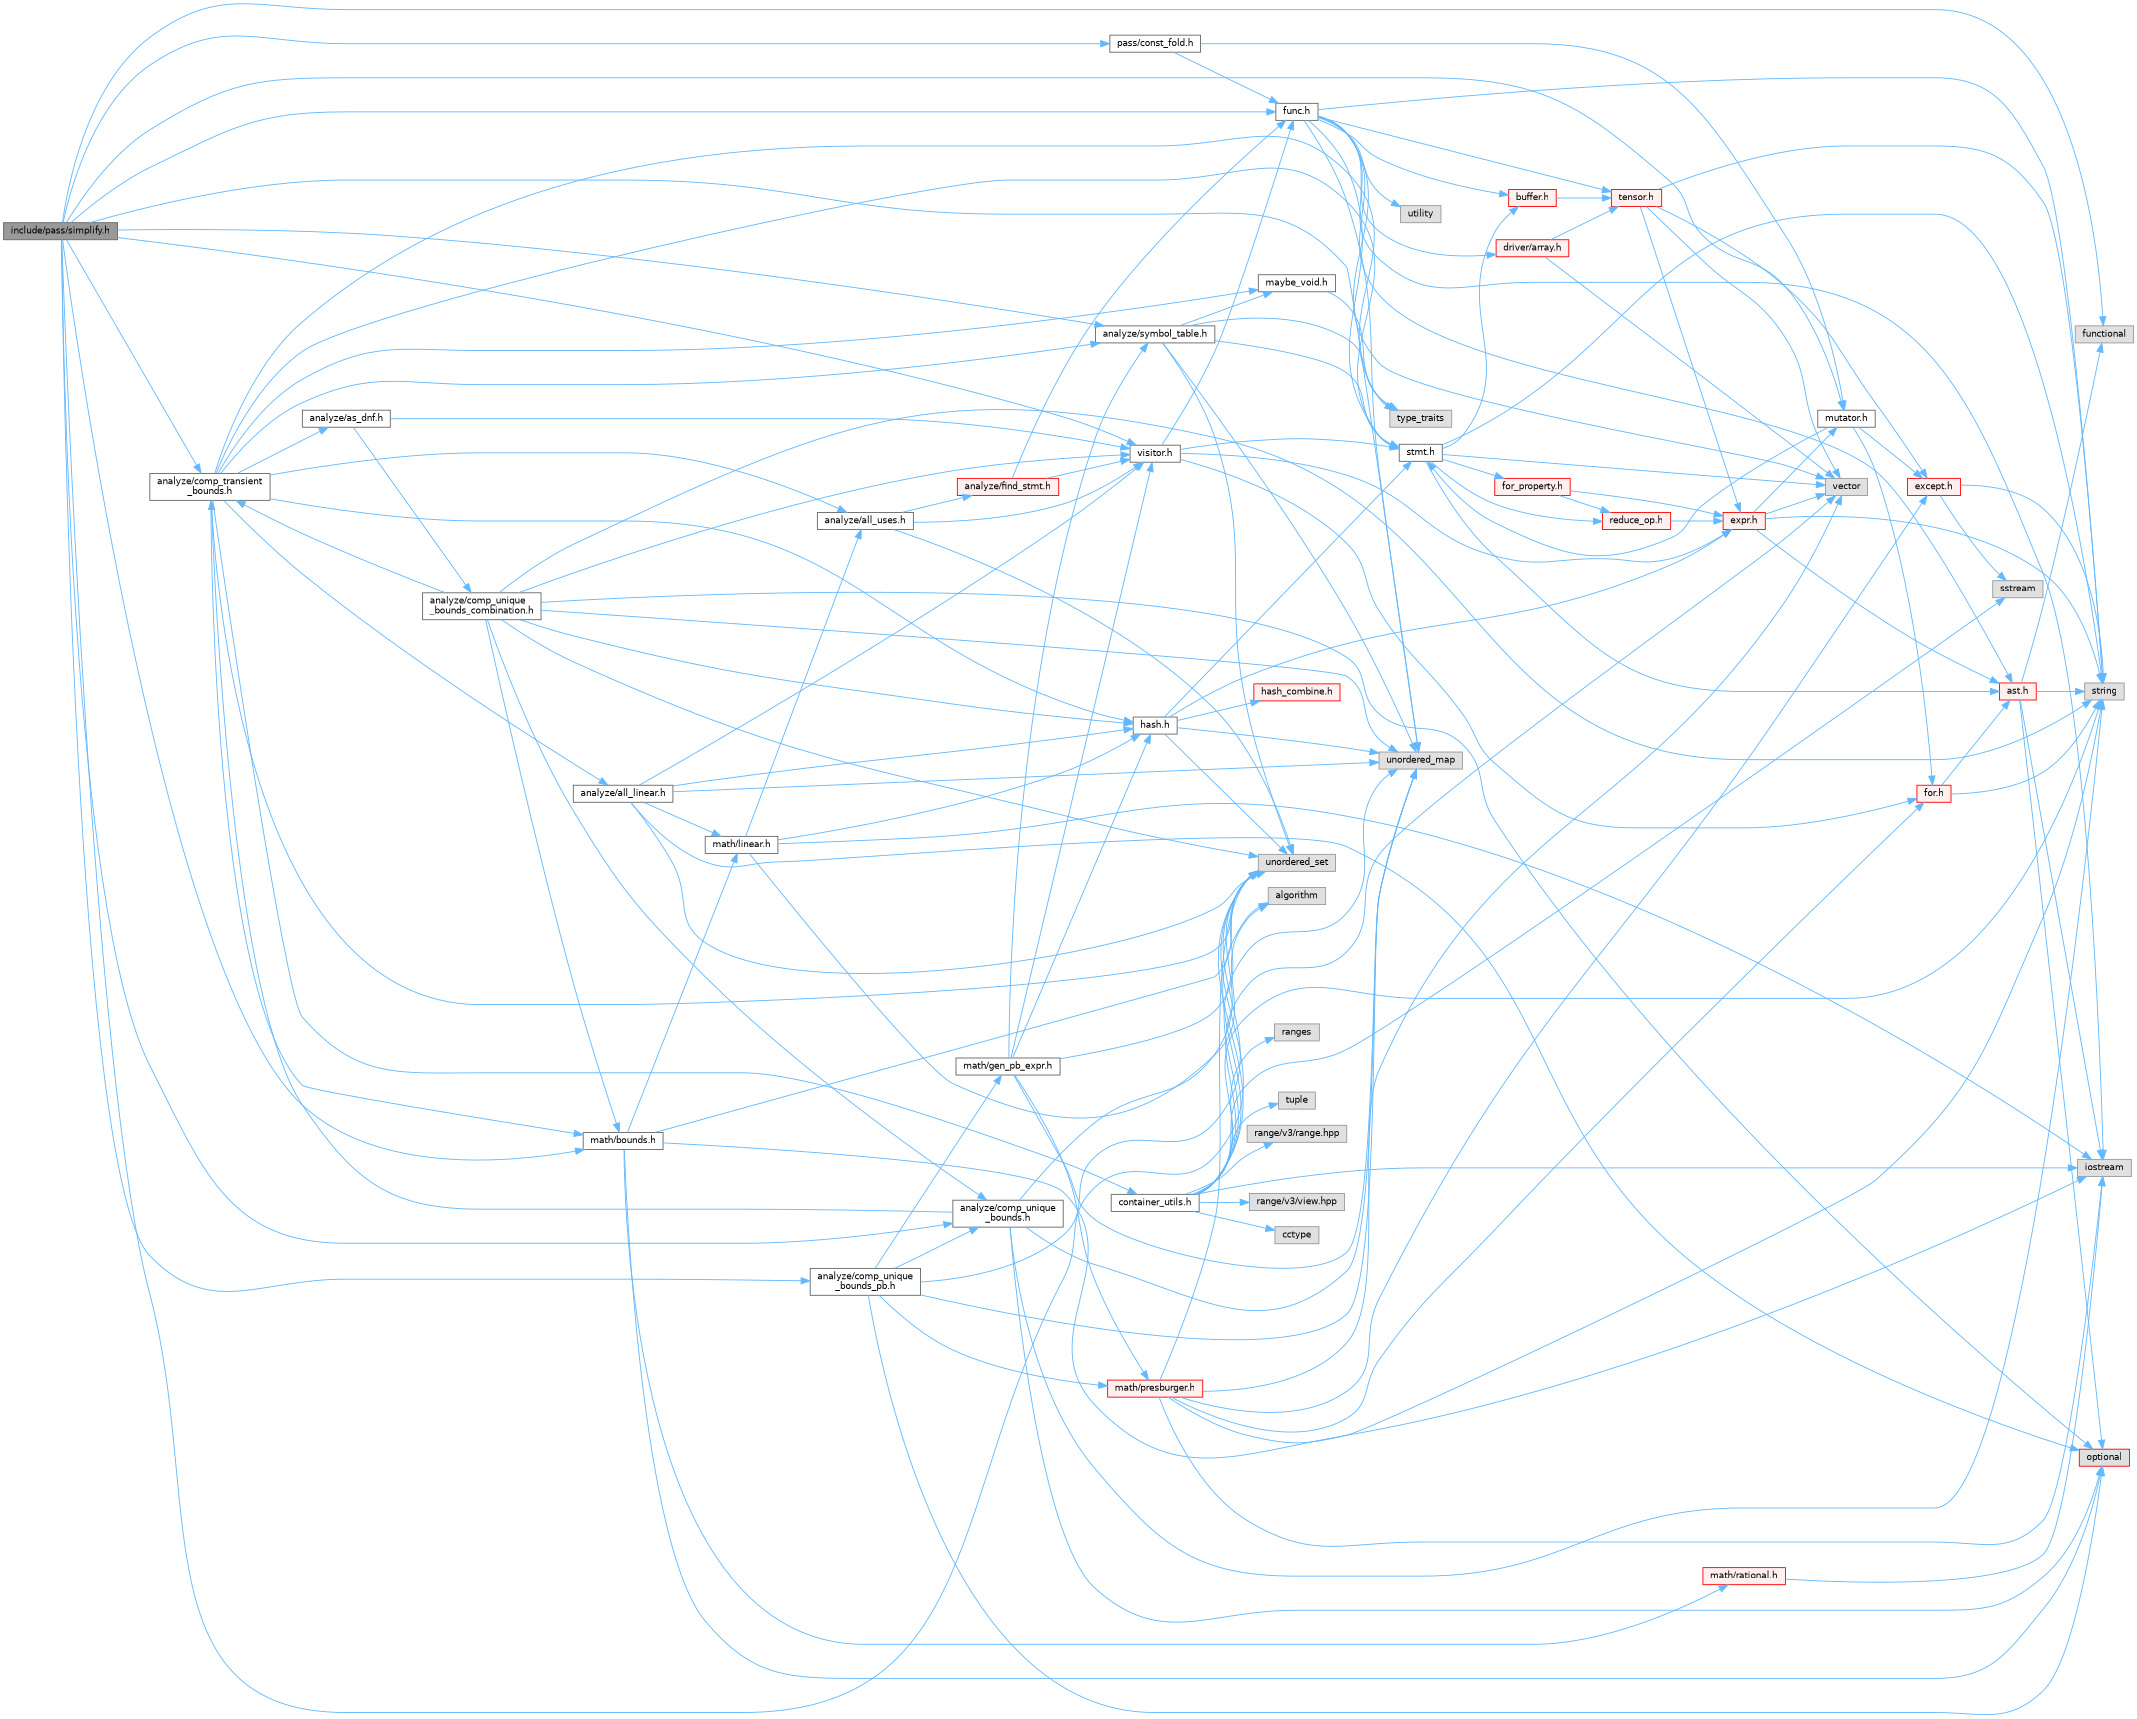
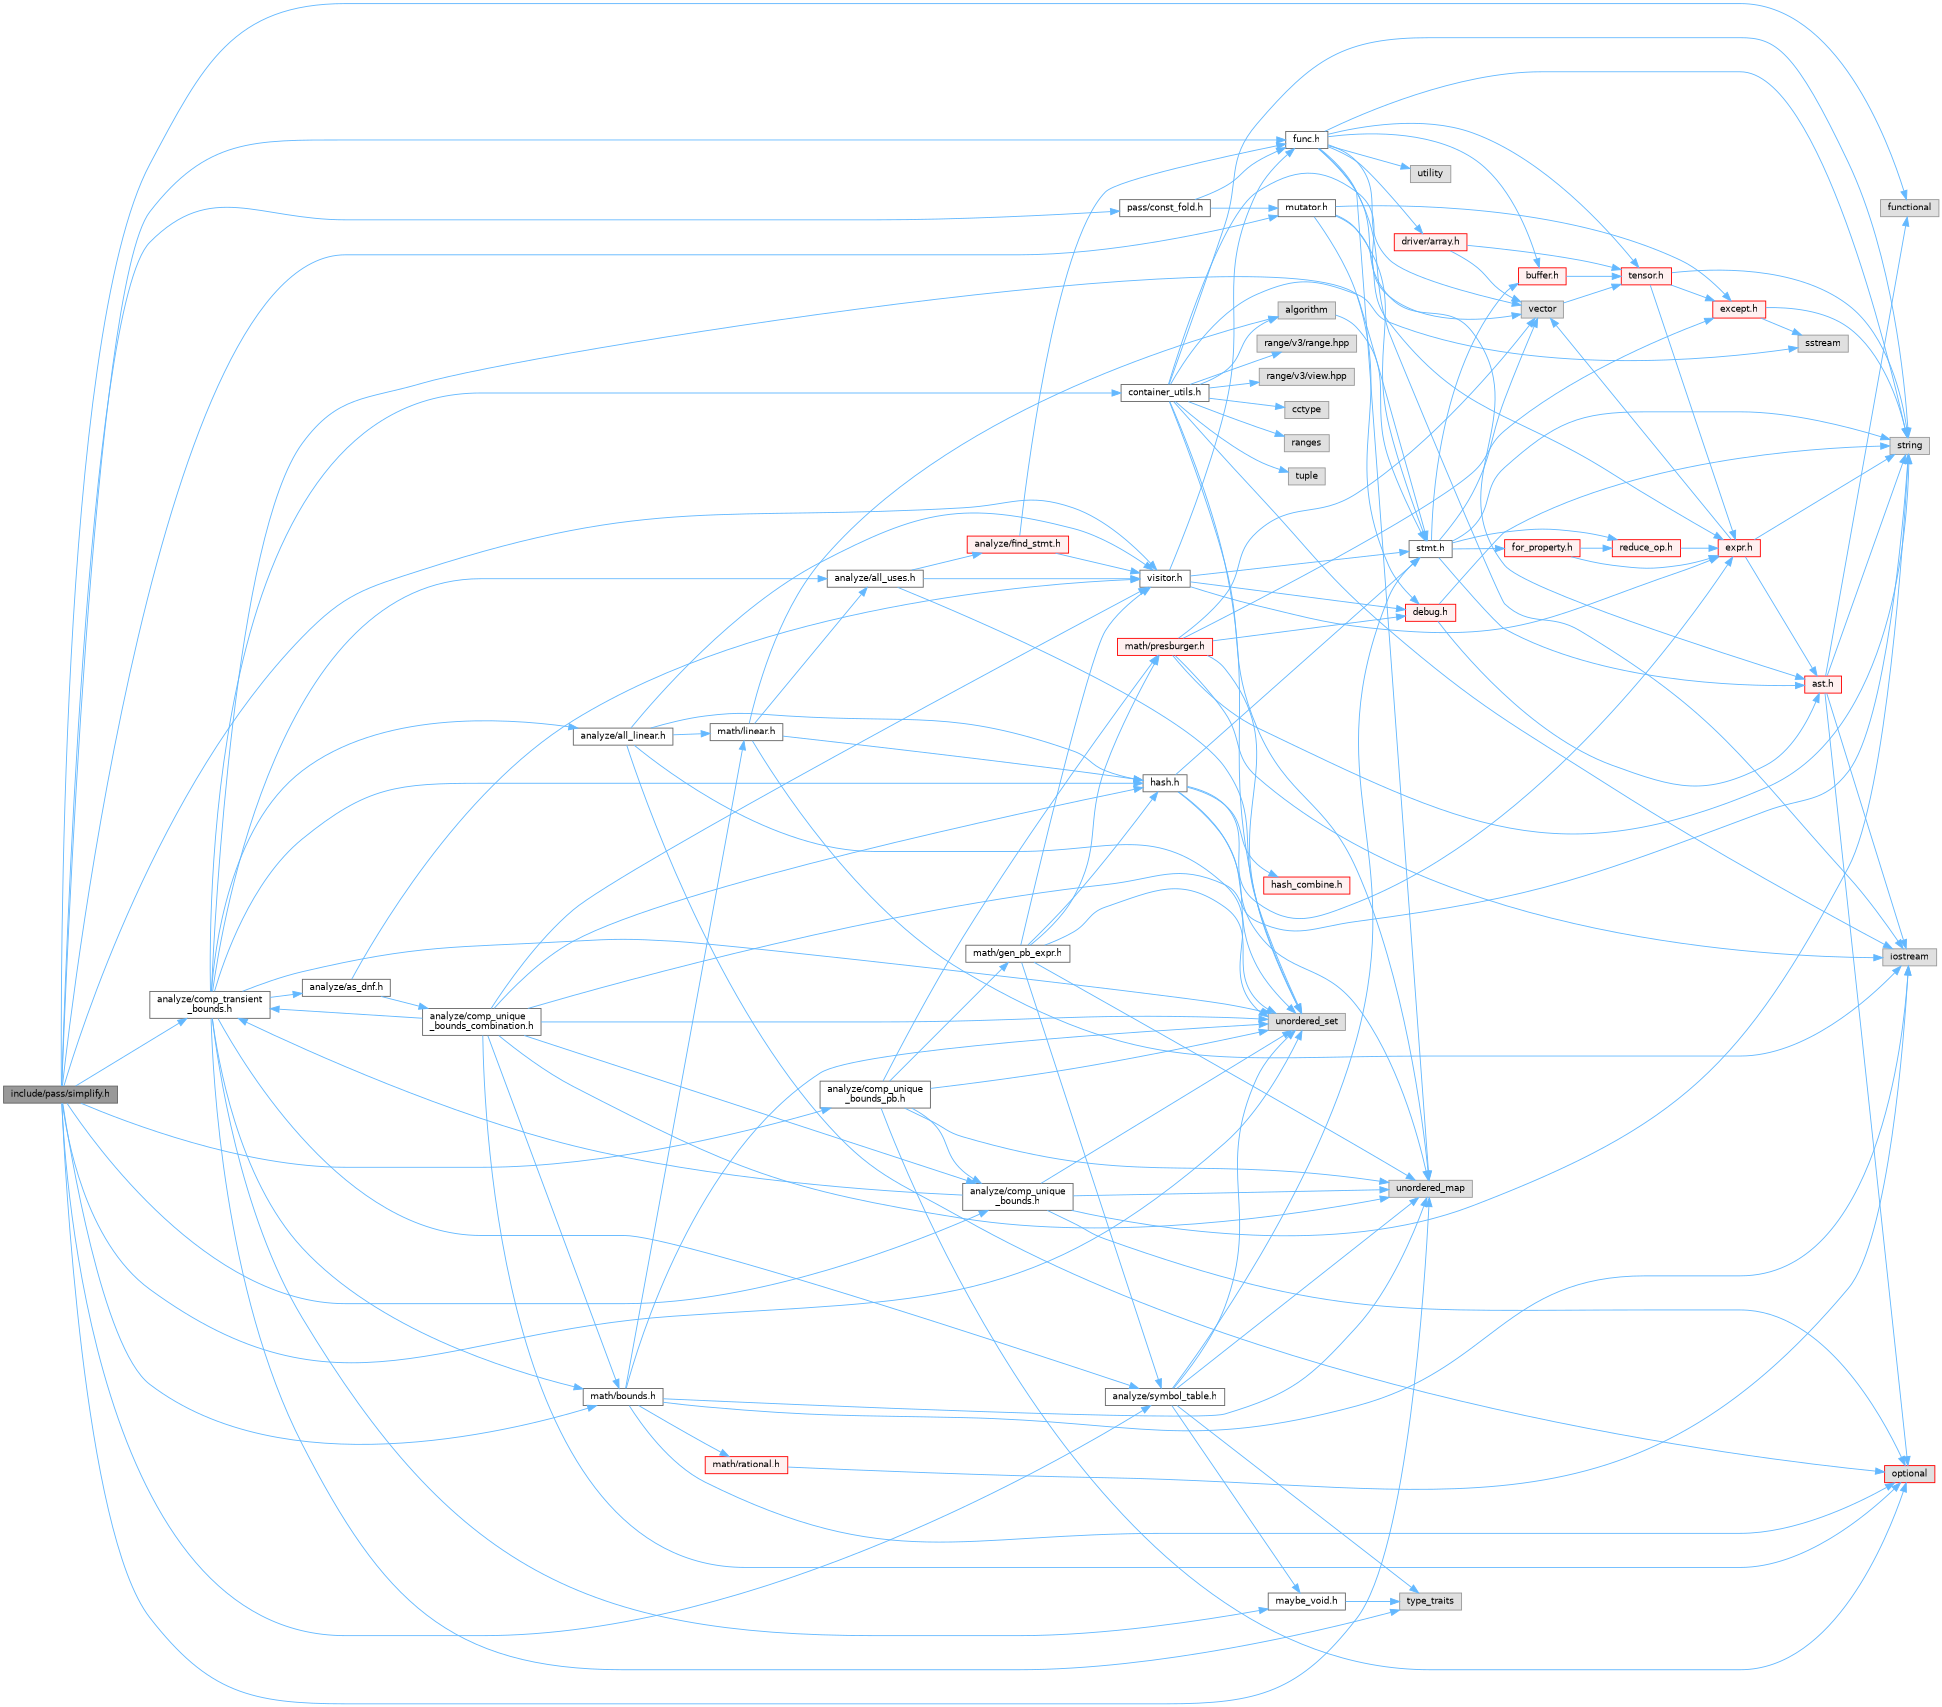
edge "tensor.h" -> "vector": reversed
edge "func.h" -> "stmt.h": now "algorithm" -> "stmt.h"
edge "expr.h" -> "mutator.h": reversed
edge "analyze/all_linear.h" -> "unordered_map": now "math/bounds.h" -> "unordered_map"
node "for.h": label "for.h" -> "debug.h"
